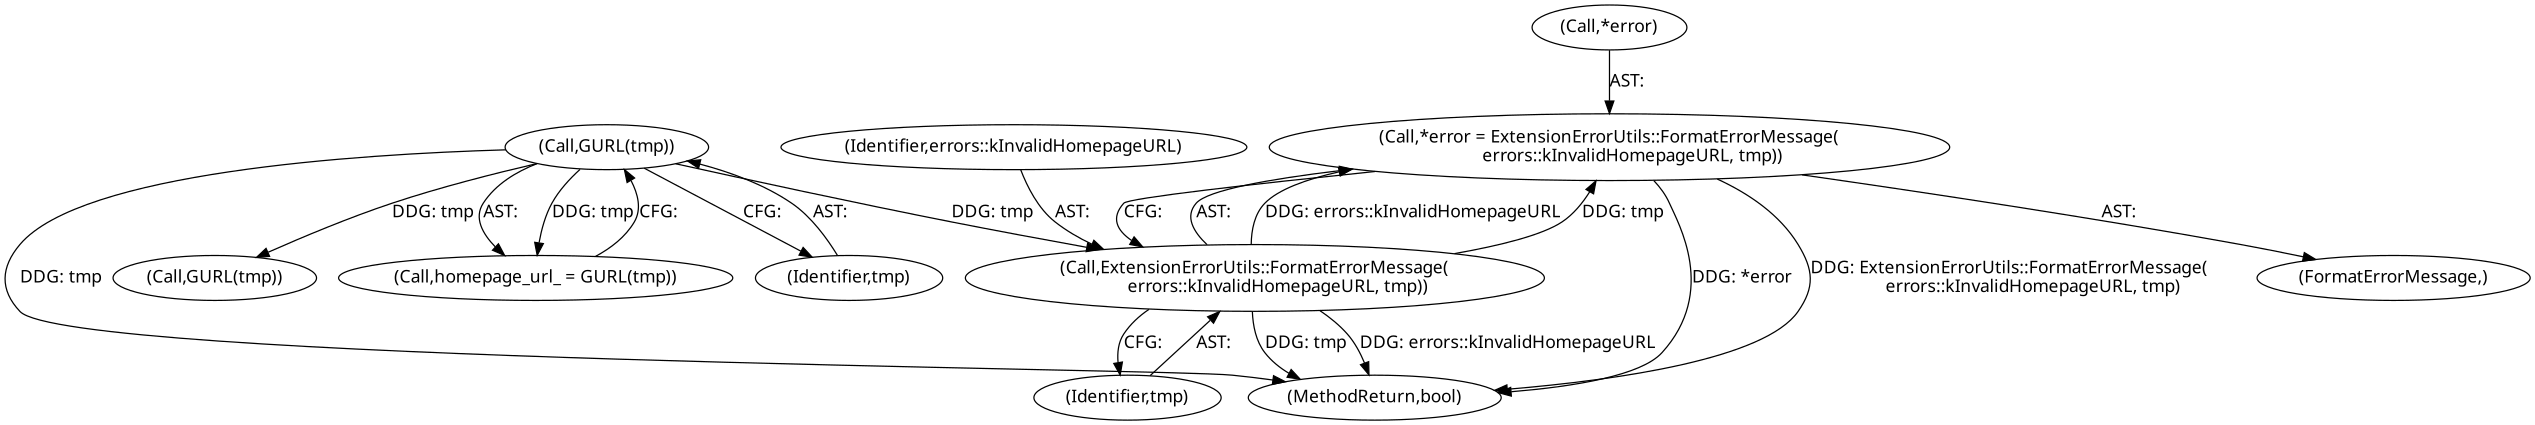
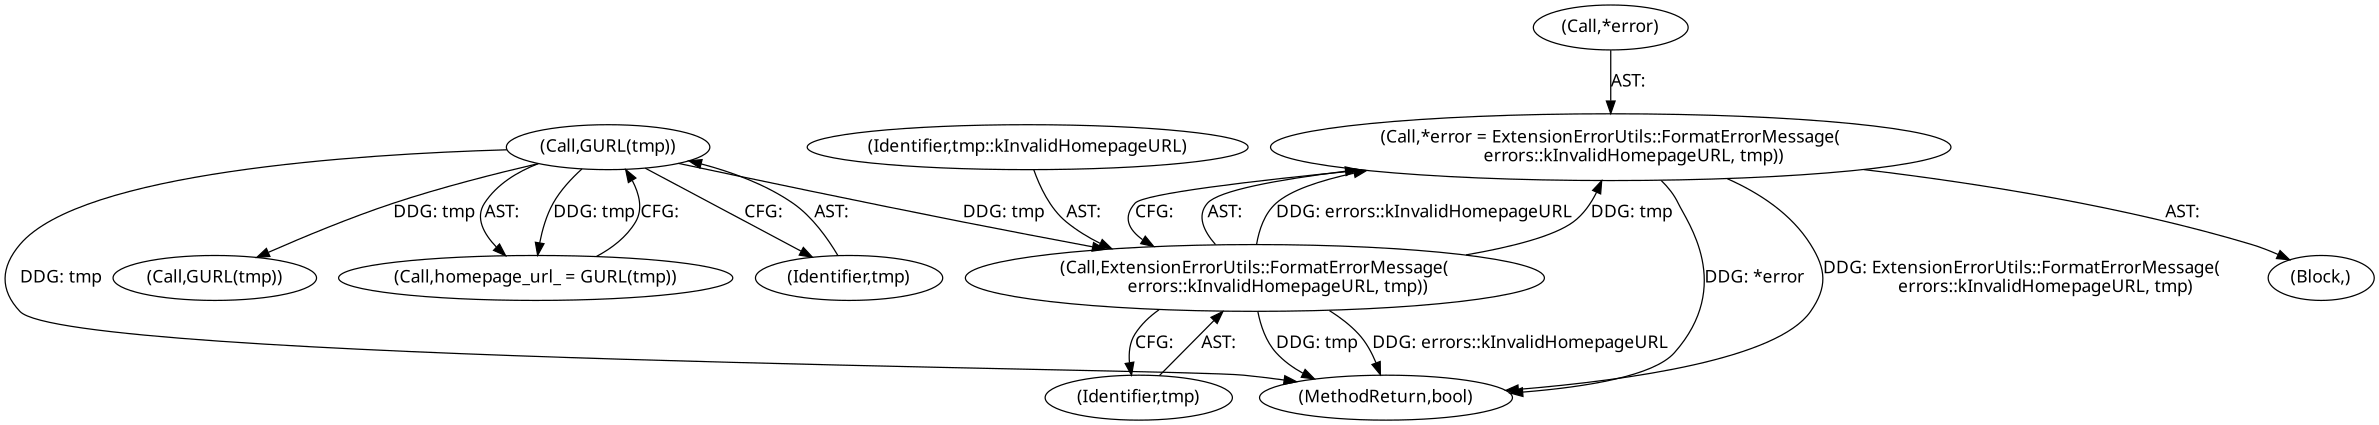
node "(Identifier,errors::kInvalidHomepageURL)": label "(Identifier,errors::kInvalidHomepageURL)" -> "(Identifier,tmp::kInvalidHomepageURL)"
node "(FormatErrorMessage,)": label "(FormatErrorMessage,)" -> "(Block,)"
